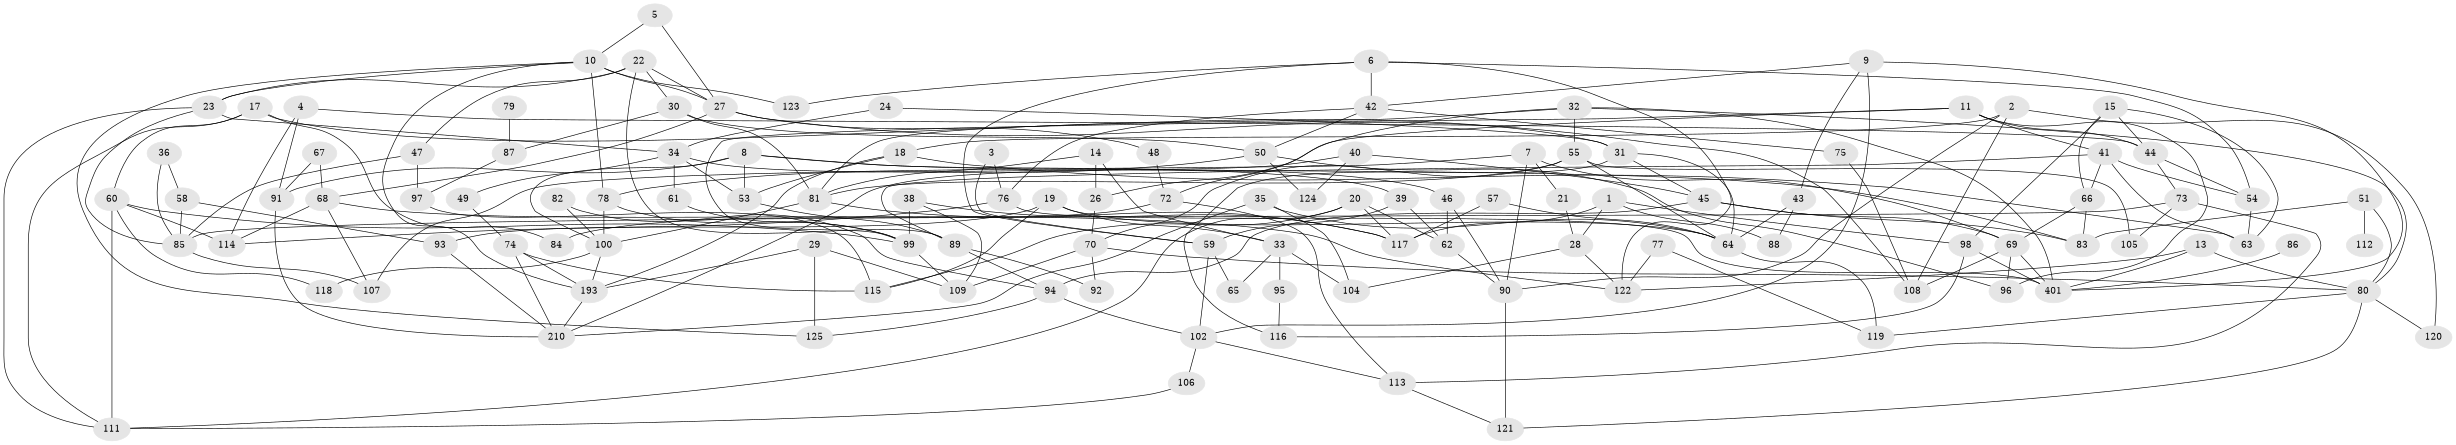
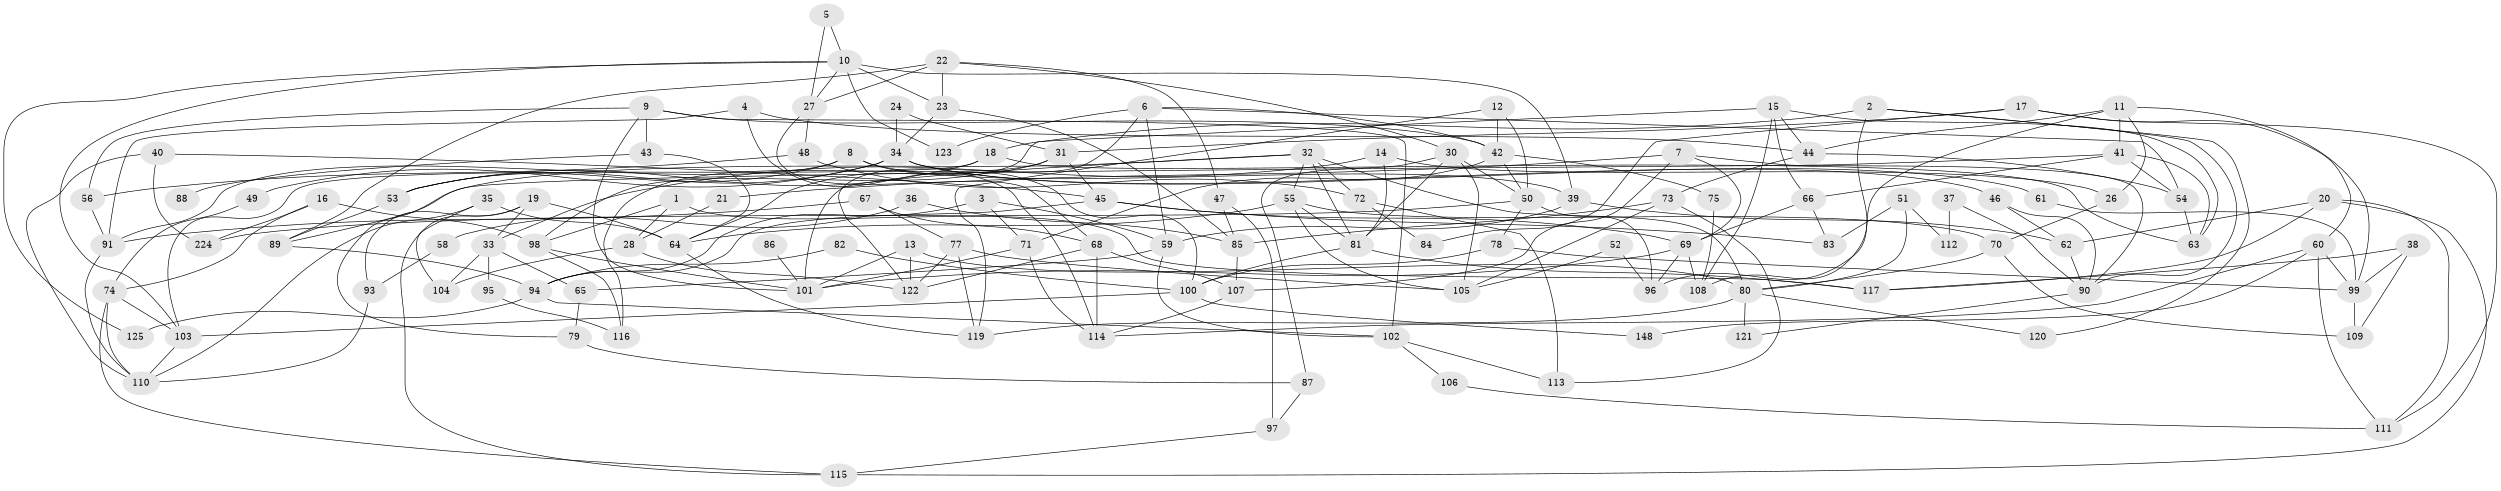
node "12": added
edge "27" -- "108": now "15" -- "108"
edge "10" -- "78": now "10" -- "39"
edge "32" -- "79": added
edge "8" -- "83": removed
node "56": added
node "16": added
node "76": label "76" -> "71"
node "124": label "124" -> "224"
node "57": removed
node "37": added
edge "30" -- "105": added
edge "58" -- "85": removed
edge "3" -- "94": added
edge "1" -- "88": removed
edge "23" -- "111": removed
edge "67" -- "77": added
node "29": removed
node "52": added
edge "77" -- "105": added
node "118": label "118" -> "148"
node "193": label "193" -> "103"
node "92": removed
node "401": label "401" -> "101"
edge "65" -- "79": added
edge "107" -- "114": added
node "210": label "210" -> "110"
edge "113" -- "121": removed
